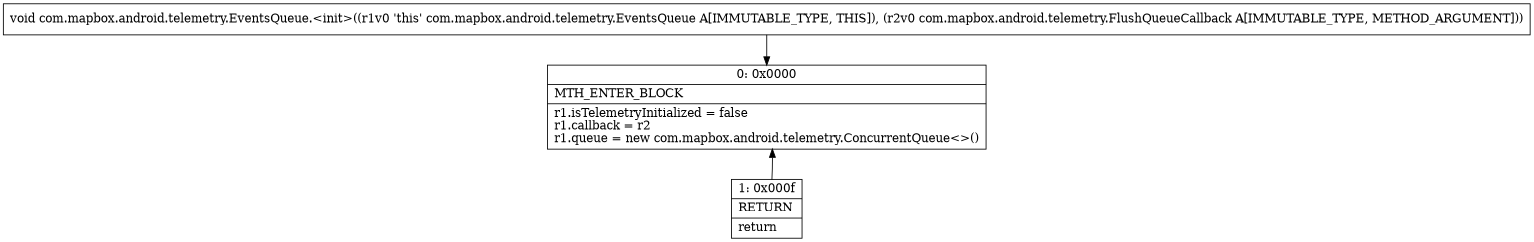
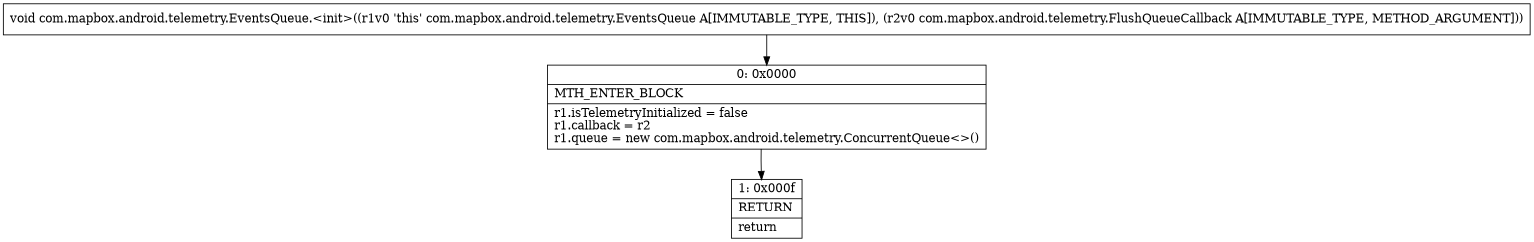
edge "1: 0x000f" -> "0: 0x0000": reversed
